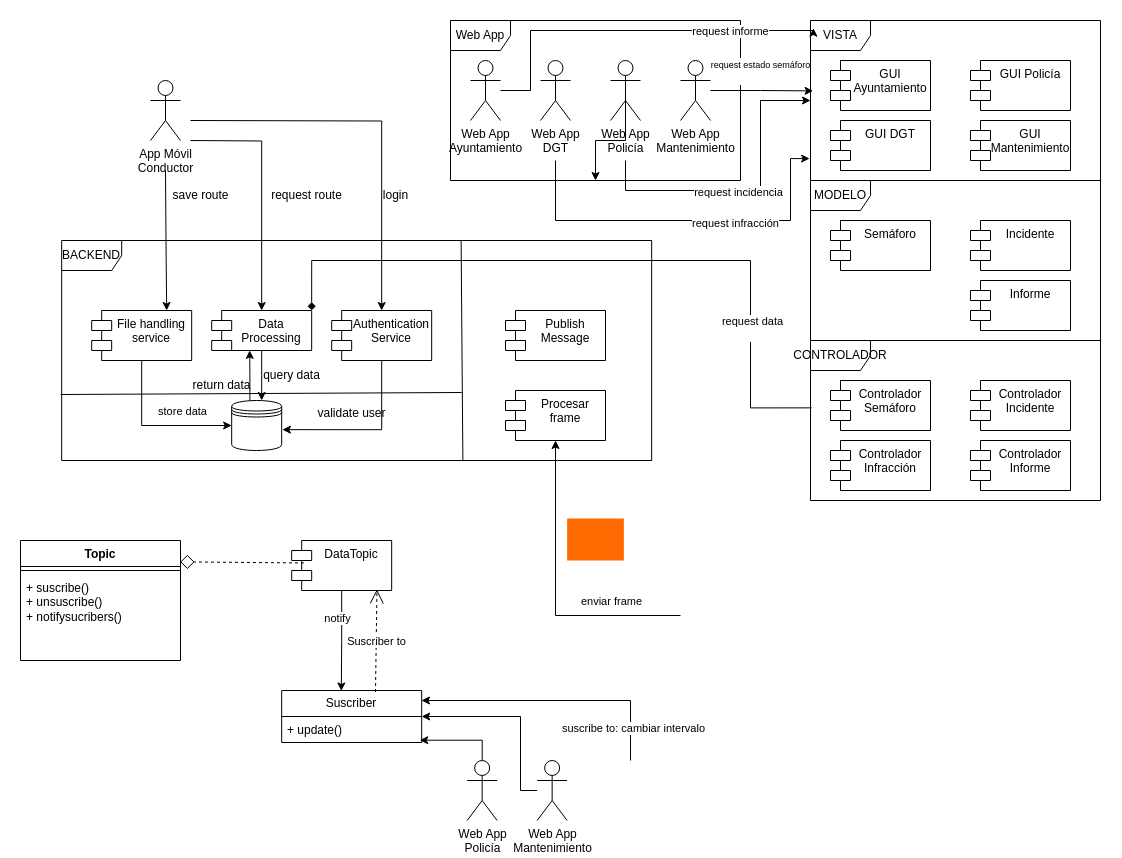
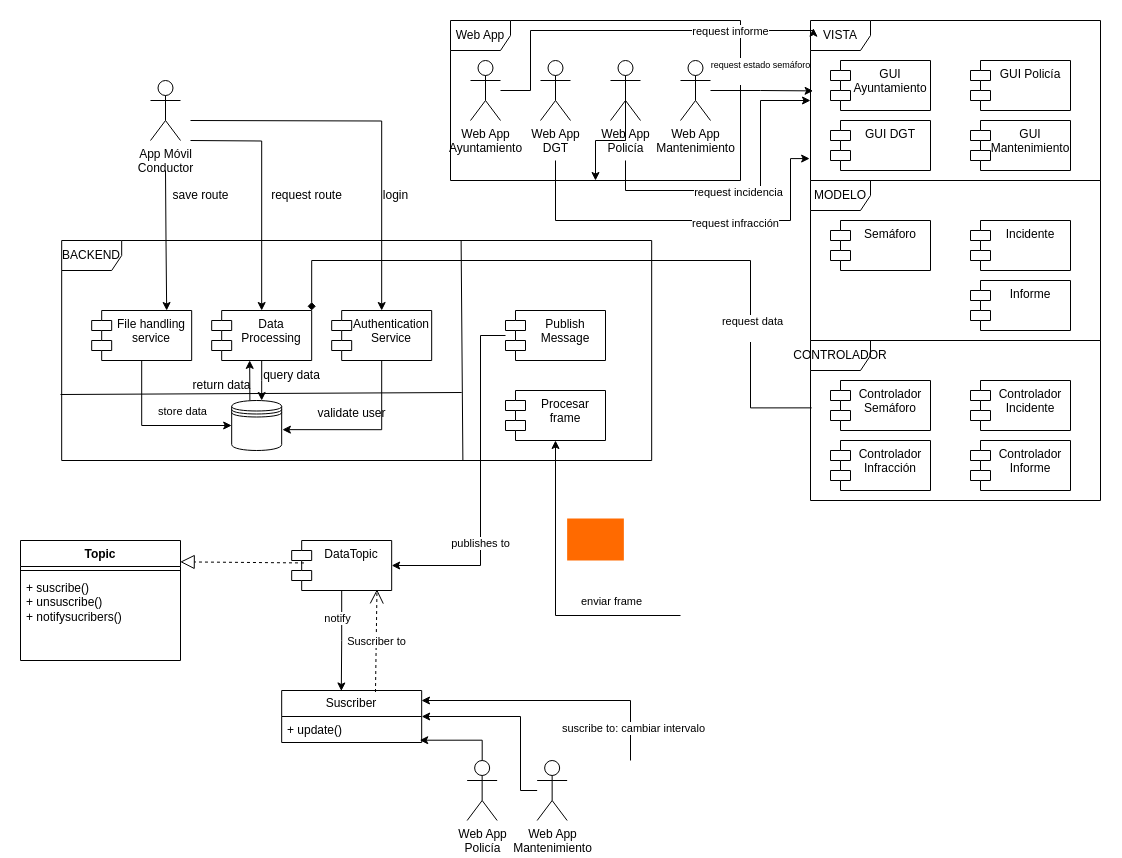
node "Data Processing": size 100x40 -> 100x50
edge "Publish Message" -> "DataTopic": added, label "publishes to"
edge "DataTopic" -> "Topic": arrowhead diamond -> block
